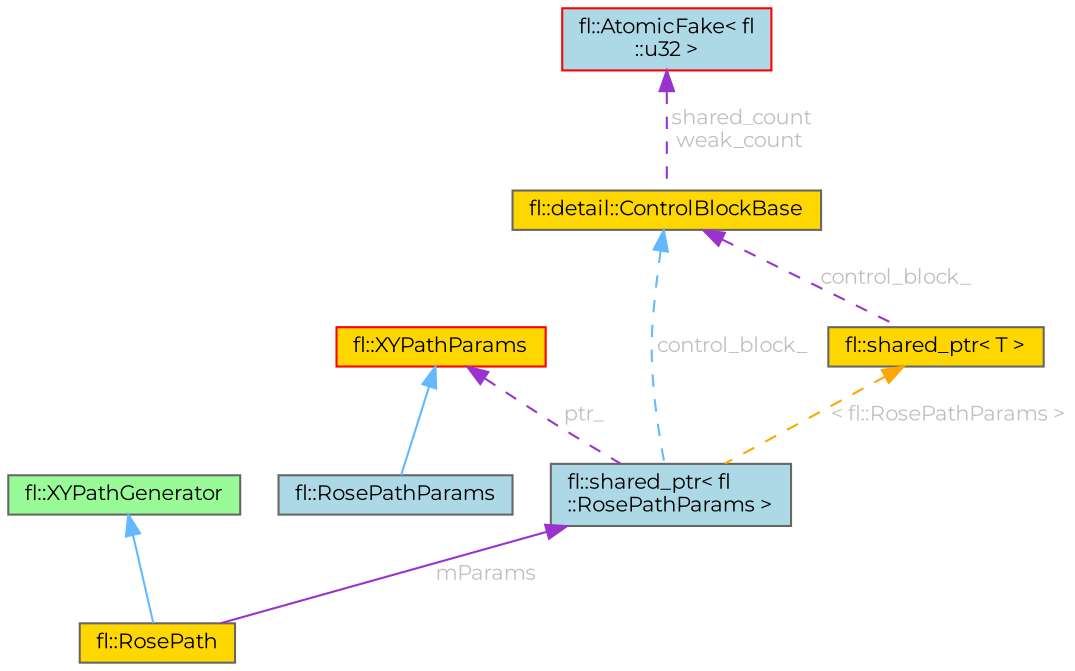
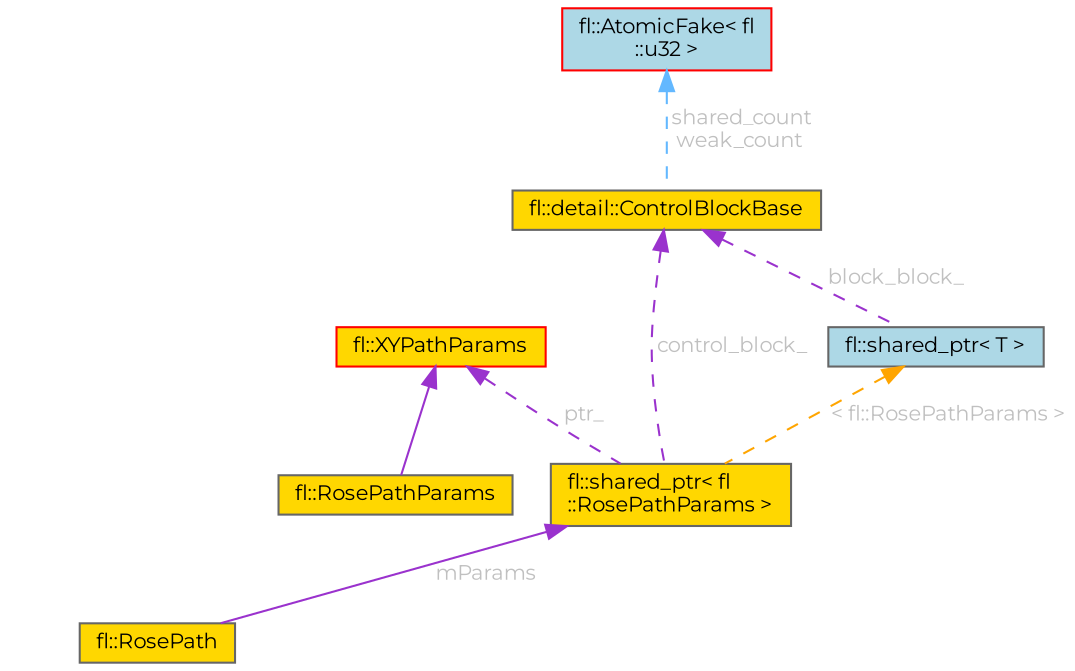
edge "fl::detail::ControlBlockBase" -> "fl::AtomicFake< fl ::u32 >": color darkorchid3 -> steelblue1
edge "fl::shared_ptr< T >" -> "fl::detail::ControlBlockBase": label " control_block_" -> " block_block_"
node "fl::shared_ptr< T >": fillcolor gold -> lightblue
edge "fl::shared_ptr< fl ::RosePathParams >" -> "fl::detail::ControlBlockBase": color steelblue1 -> darkorchid3
edge "fl::RosePathParams" -> "fl::XYPathParams": color steelblue1 -> darkorchid3
node "fl::XYPathGenerator": removed
node "fl::RosePathParams": fillcolor lightblue -> gold
node "fl::shared_ptr< fl ::RosePathParams >": fillcolor lightblue -> gold
